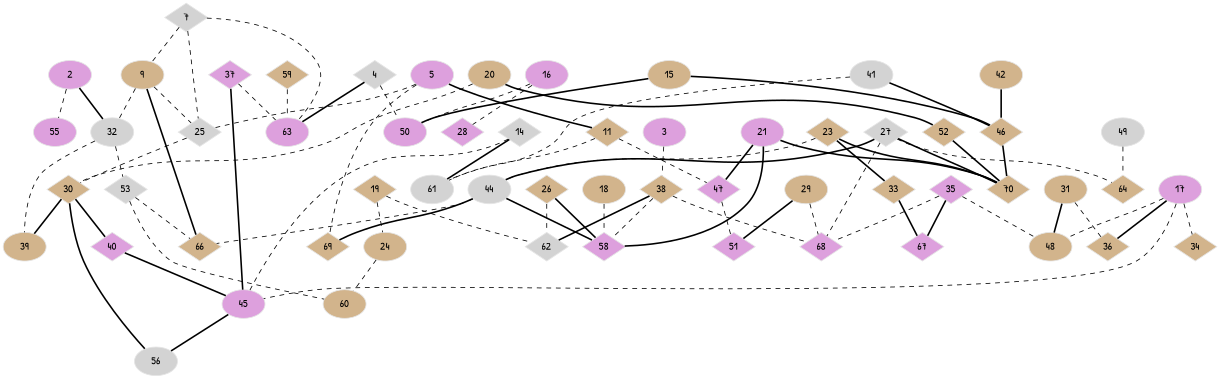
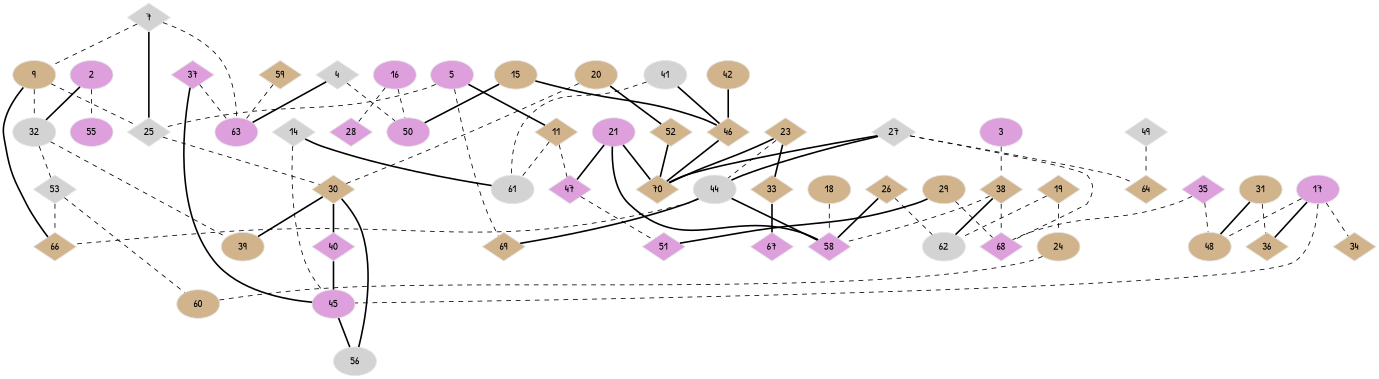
edge "7" -- "25": style dashed -> bold
node "49": shape ellipse -> diamond
edge "35" -- "67": removed
node "62": shape diamond -> ellipse
